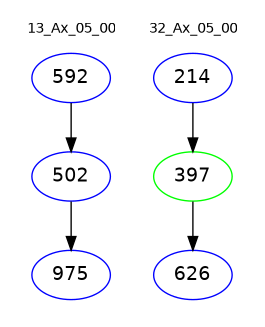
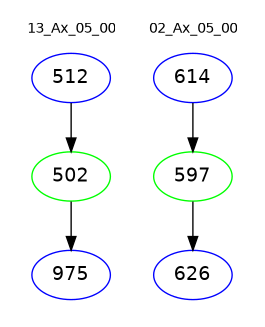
cluster "32_Ax_05_00": label "32_Ax_05_00" -> "02_Ax_05_00"
node "592": label "592" -> "512"
node "214": label "214" -> "614"
node "502": color blue -> green
node "397": label "397" -> "597"
